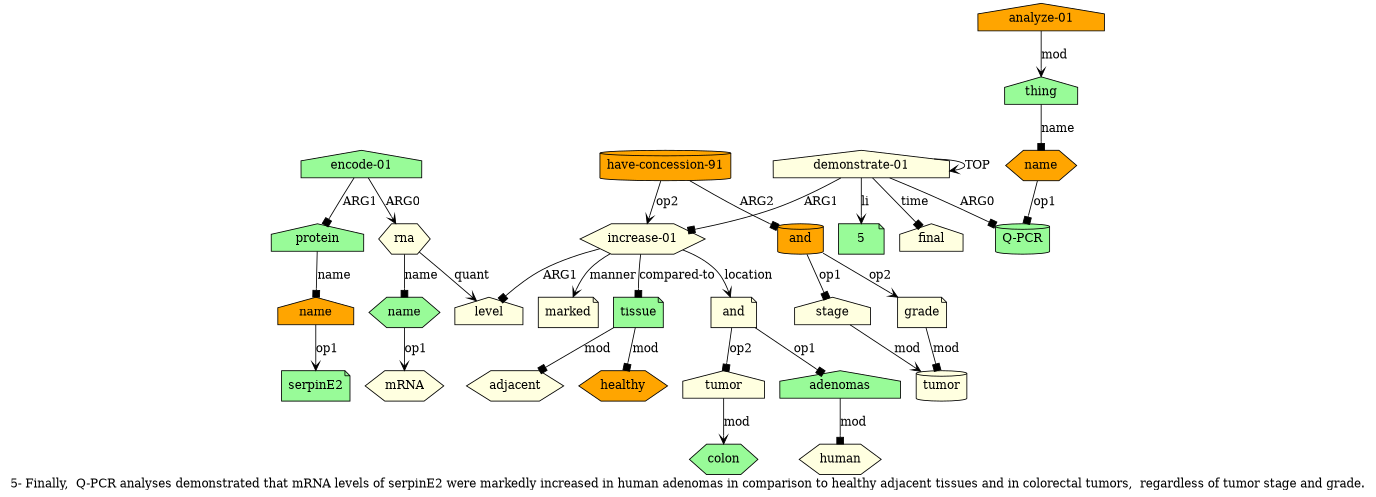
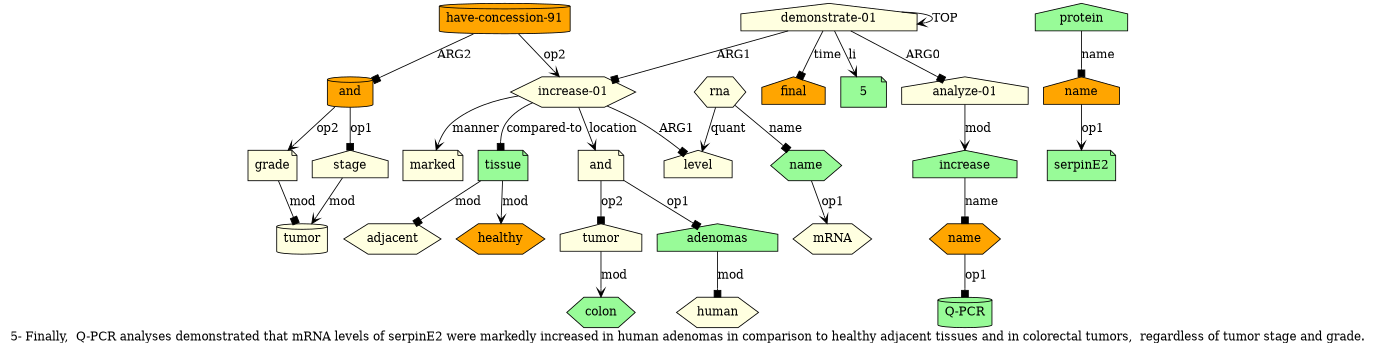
node "analyze-01": fillcolor orange -> lightyellow
node "thing": label "thing" -> "increase"
node "encode-01": removed
edge "demonstrate-01" -> "Q-PCR": now "demonstrate-01" -> "analyze-01"
node "final": fillcolor lightyellow -> orange
edge "tissue" -> "healthy": arrowhead box -> vee
